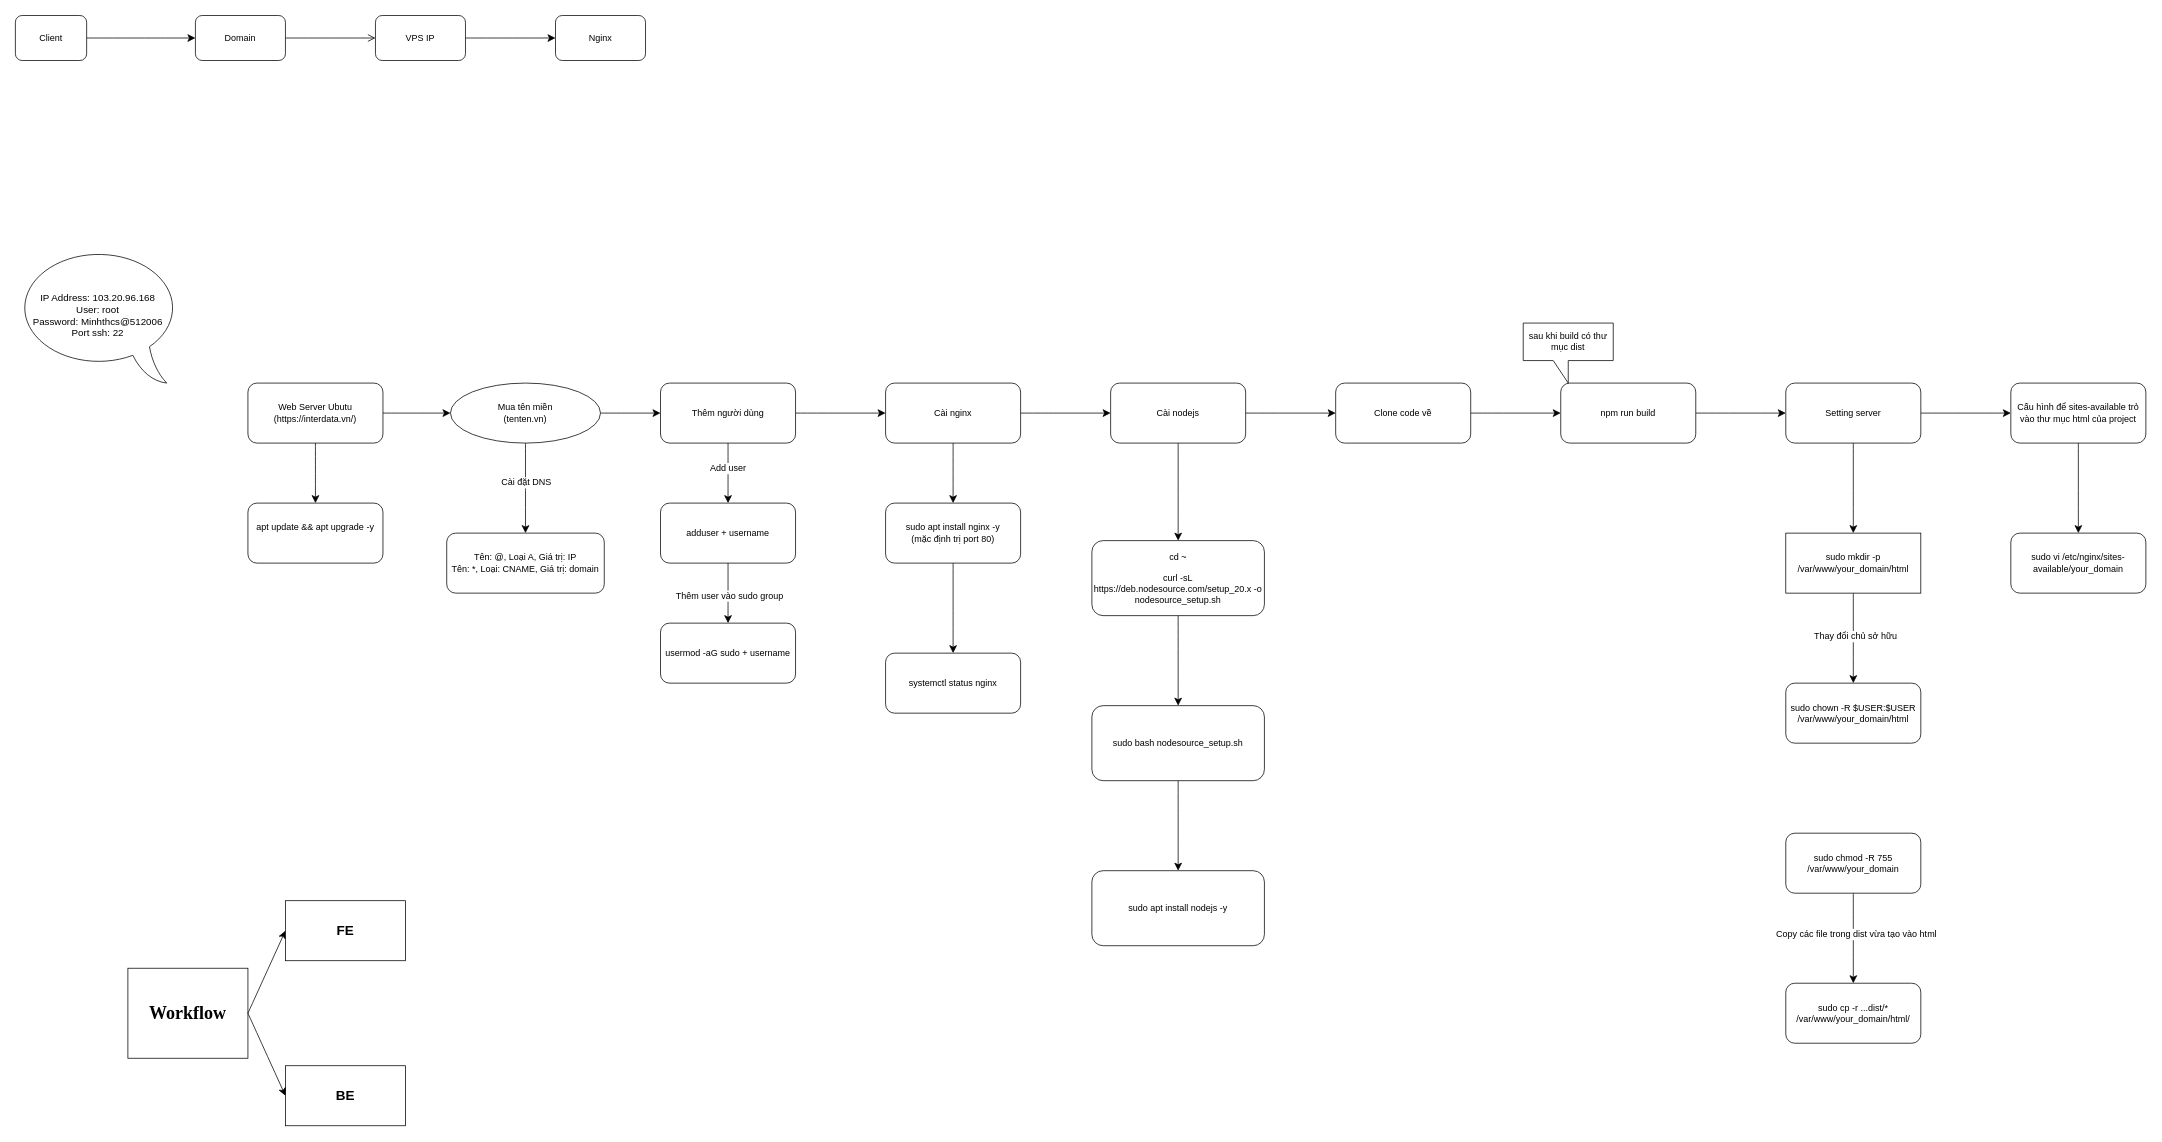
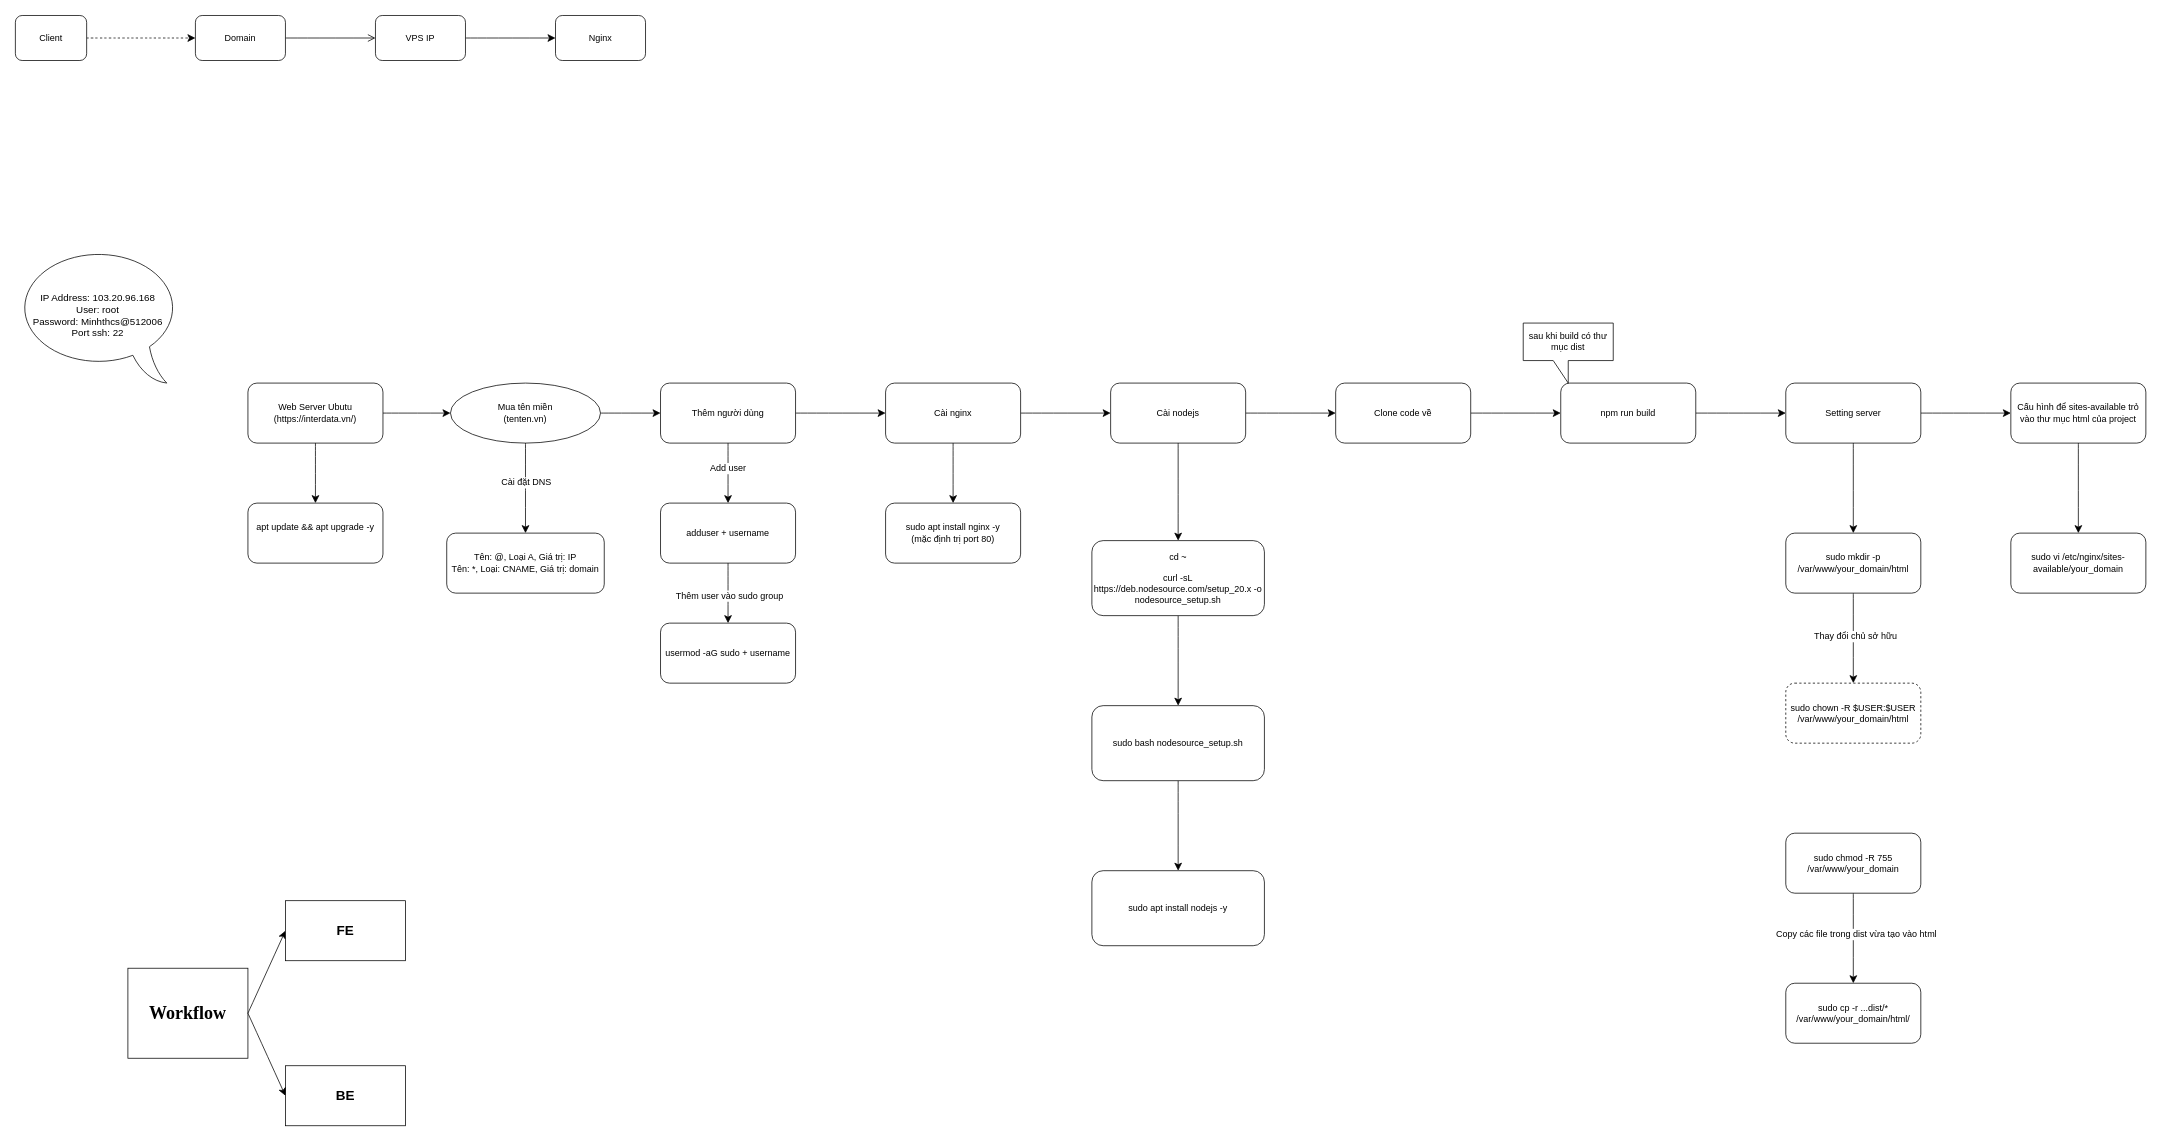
edge "Client" -> "Domain": style solid -> dashed
node "sudo mkdir -p /var/www/your_domain/html": shape rectangle -> rounded rectangle
edge "sudo apt install nginx -y (mặc định trị port 80)" -> "systemctl status nginx": removed
node "systemctl status nginx": removed
node "sudo chown -R $USER:$USER /var/www/your_domain/html": style solid -> dashed
